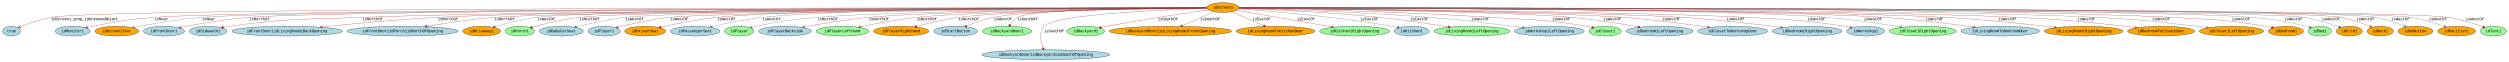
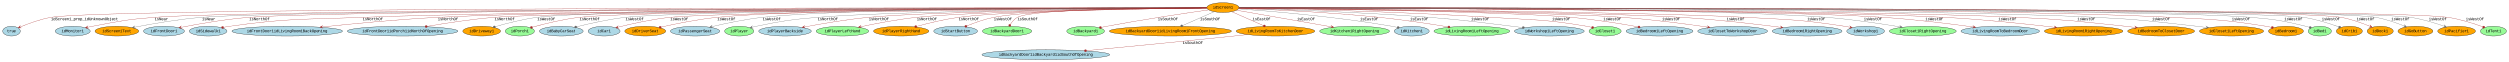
edge "idScreen1" -> "idBackyardDoor1idBackyard1idSouthOfOpening": now "idLivingRoomToKitchenDoor" -> "idBackyardDoor1idBackyard1idSouthOfOpening"
node "idPlayer1": label "idPlayer1" -> "idCar1"
